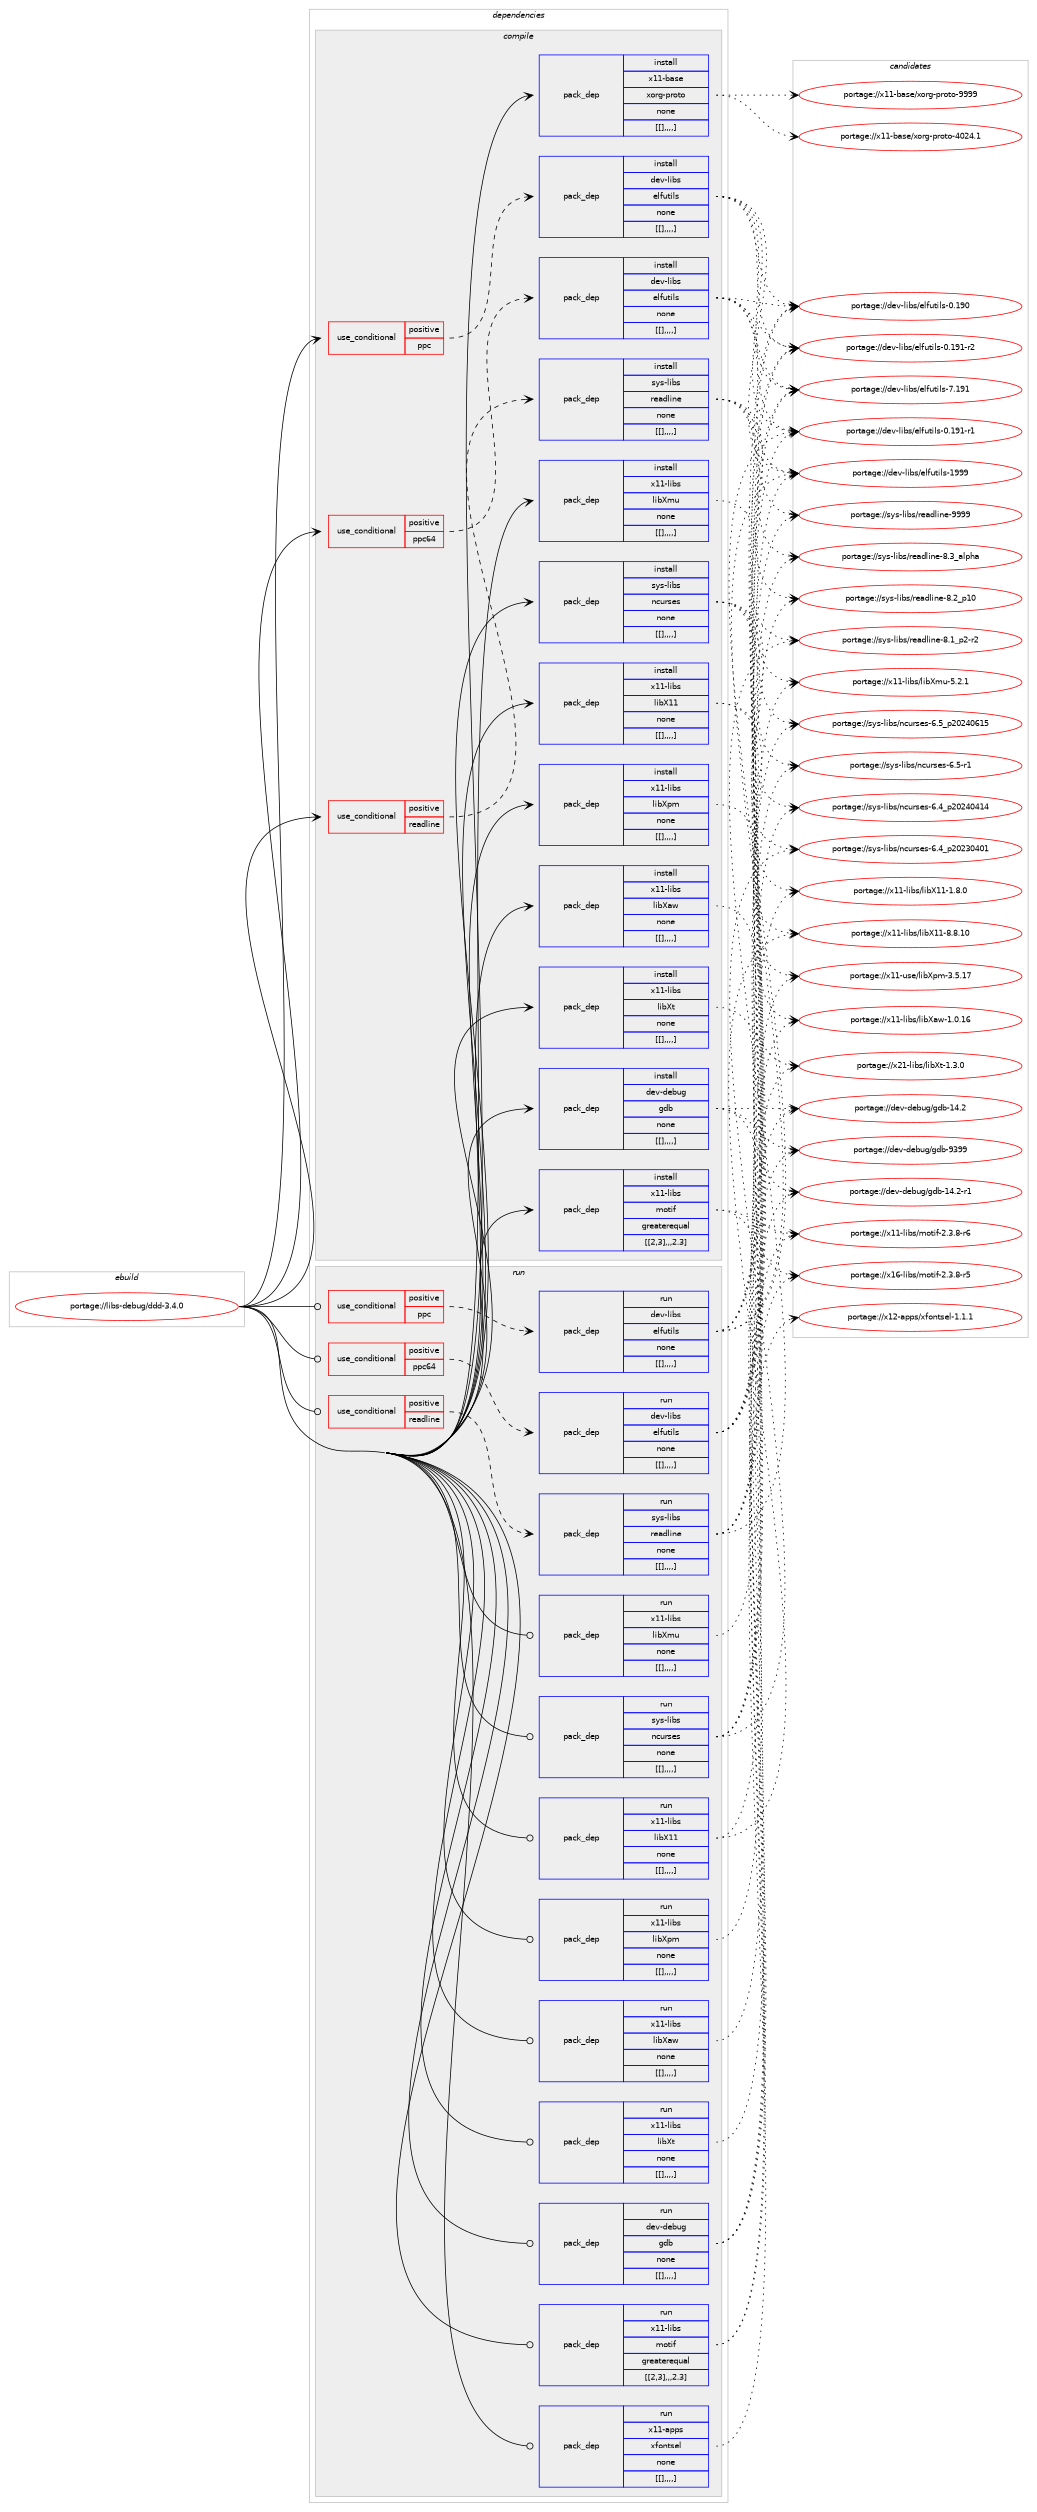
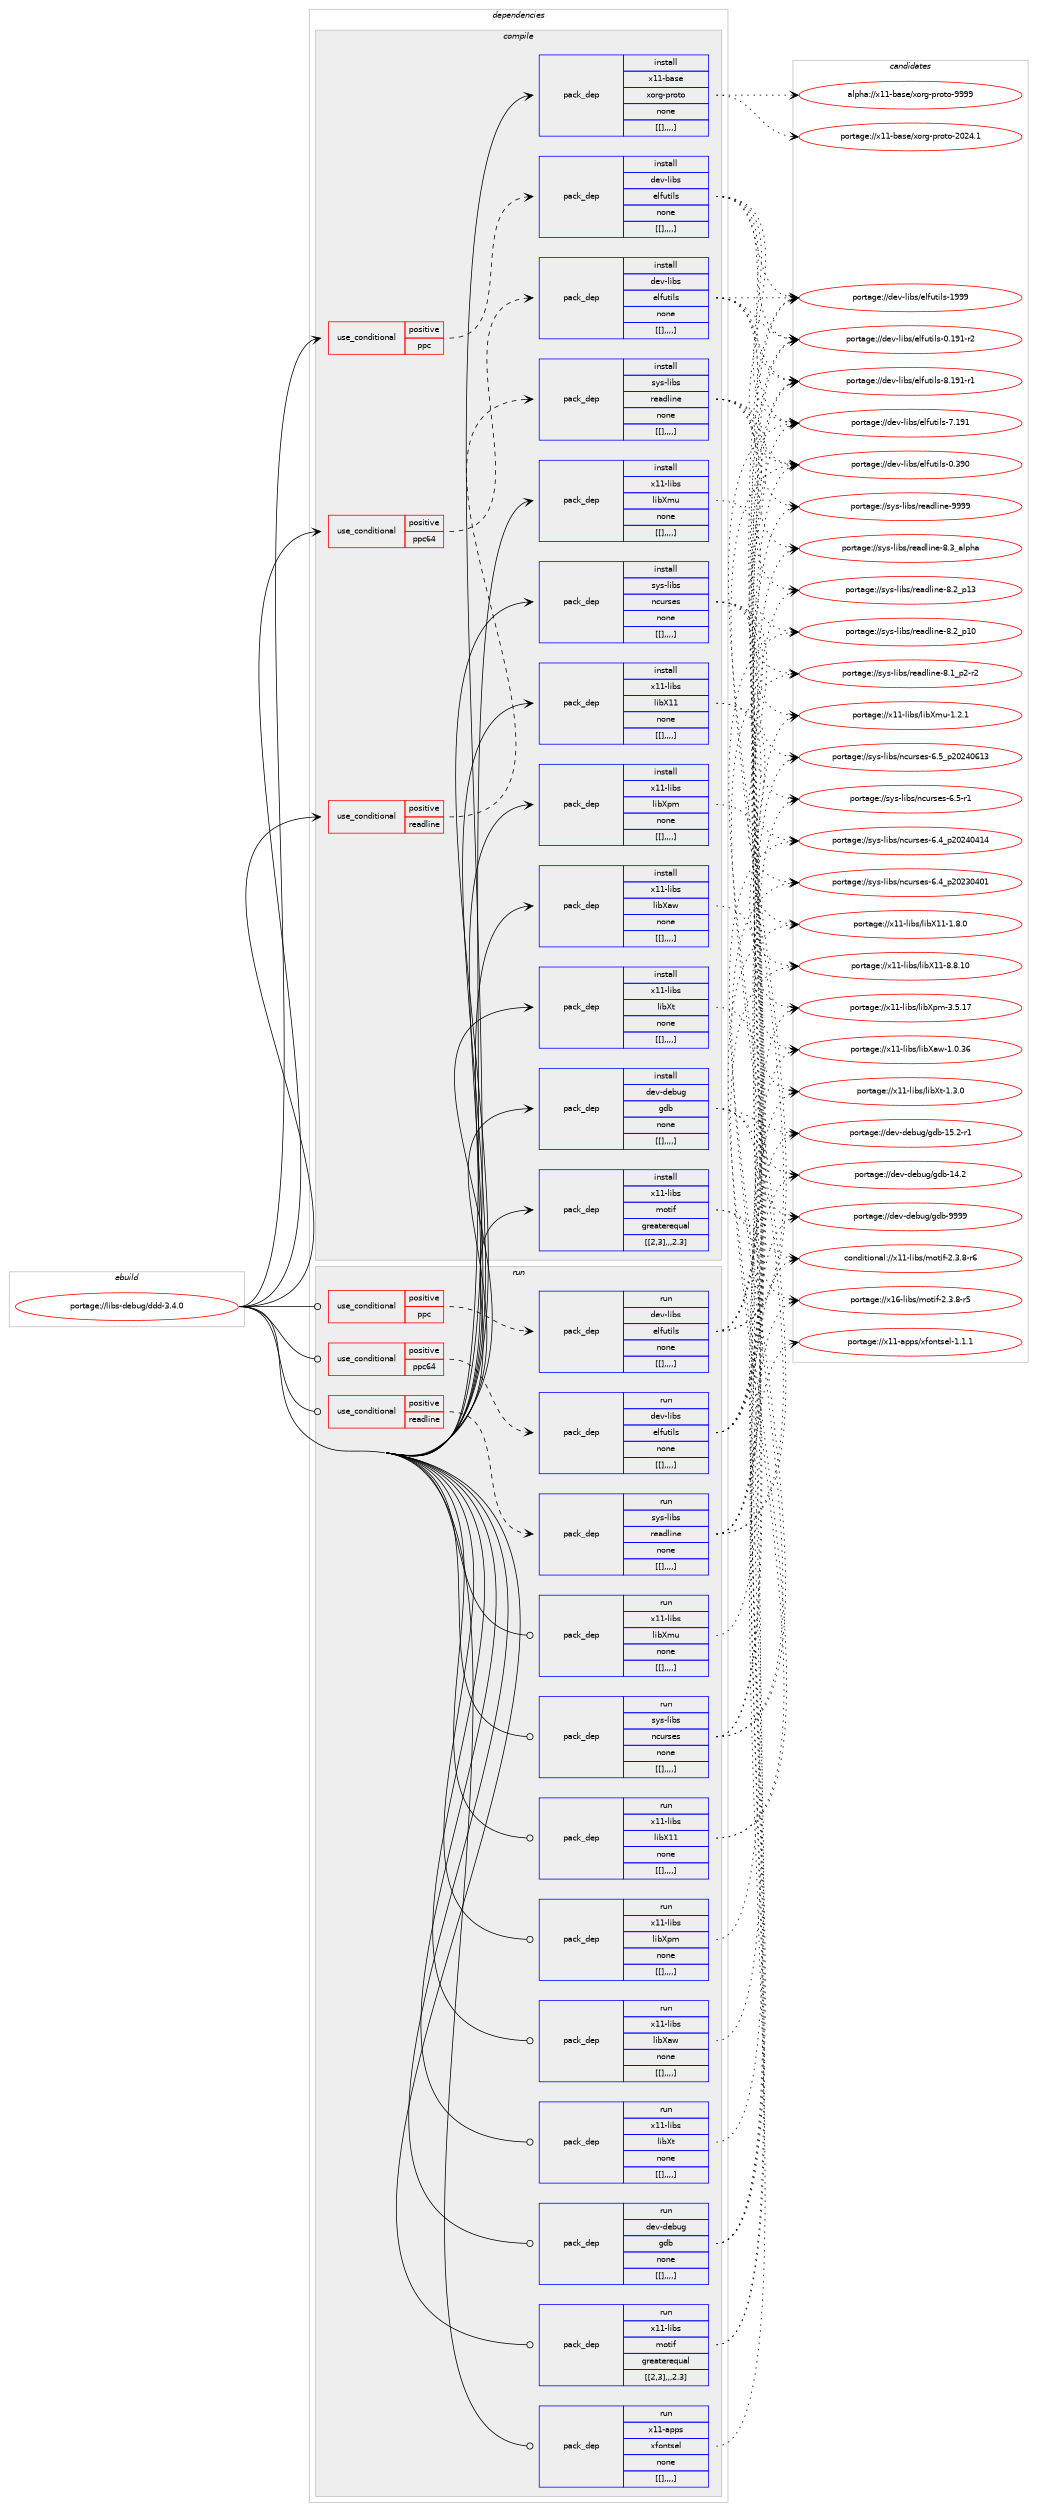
node "portage://x11-base/xorg-proto-9999": label "portage://x11-base/xorg-proto-9999" -> "alpha://x11-base/xorg-proto-9999"
node "portage://x11-base/xorg-proto-4024.1": label "portage://x11-base/xorg-proto-4024.1" -> "portage://x11-base/xorg-proto-2024.1"
node "portage://dev-libs/elfutils-0.190": label "portage://dev-libs/elfutils-0.190" -> "portage://dev-libs/elfutils-0.390"
node "portage://dev-libs/elfutils-0.191-r1": label "portage://dev-libs/elfutils-0.191-r1" -> "portage://dev-libs/elfutils-8.191-r1"
node "portage://sys-libs/readline-8.2_p13": added
node "portage://x11-libs/libXmu-5.2.1": label "portage://x11-libs/libXmu-5.2.1" -> "portage://x11-libs/libXmu-1.2.1"
node "portage://sys-libs/ncurses-6.5_p20240615": label "portage://sys-libs/ncurses-6.5_p20240615" -> "portage://sys-libs/ncurses-6.5_p20240613"
node "portage://x11-use/libXpm-3.5.17": label "portage://x11-use/libXpm-3.5.17" -> "portage://x11-libs/libXpm-3.5.17"
node "portage://x11-libs/libXaw-1.0.16": label "portage://x11-libs/libXaw-1.0.16" -> "portage://x11-libs/libXaw-1.0.36"
node "portage://x21-libs/libXt-1.3.0": label "portage://x21-libs/libXt-1.3.0" -> "portage://x11-libs/libXt-1.3.0"
node "portage://dev-debug/gdb-9399": label "portage://dev-debug/gdb-9399" -> "portage://dev-debug/gdb-9999"
node "portage://dev-debug/gdb-14.2-r1": label "portage://dev-debug/gdb-14.2-r1" -> "portage://dev-debug/gdb-15.2-r1"
node "portage://x11-libs/motif-2.3.8-r6": label "portage://x11-libs/motif-2.3.8-r6" -> "conditional://x11-libs/motif-2.3.8-r6"
node "portage://x12-apps/xfontsel-1.1.1": label "portage://x12-apps/xfontsel-1.1.1" -> "portage://x11-apps/xfontsel-1.1.1"
